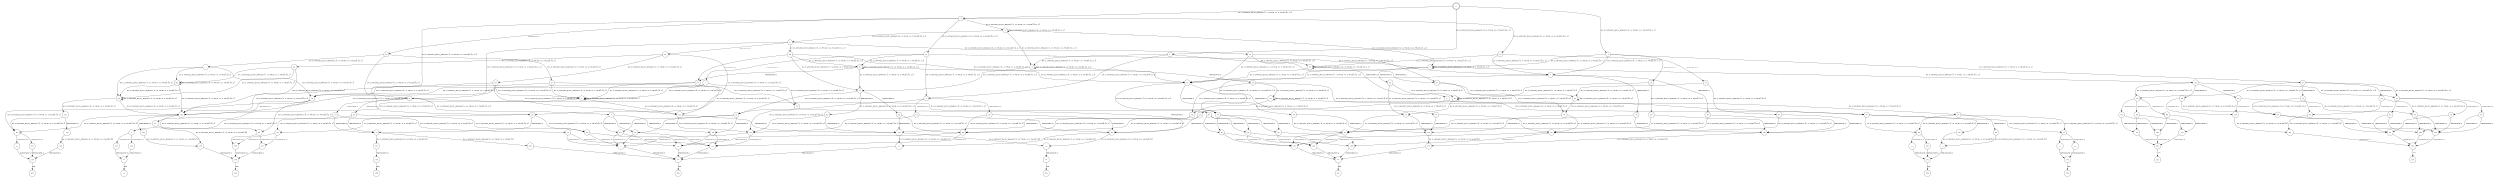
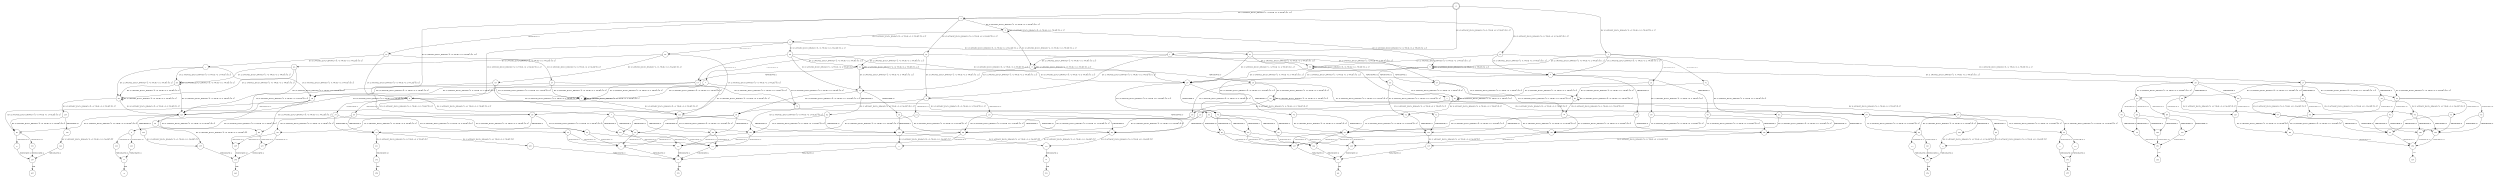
edge "56" -> "104": removed, label "TERMINATE !1"
